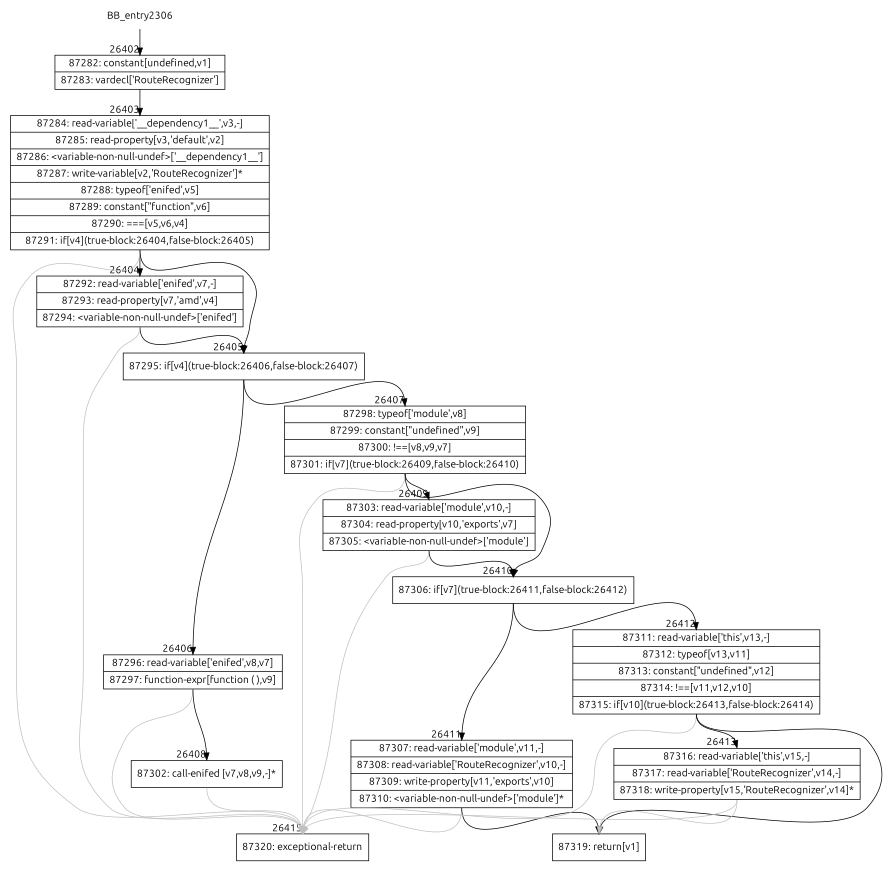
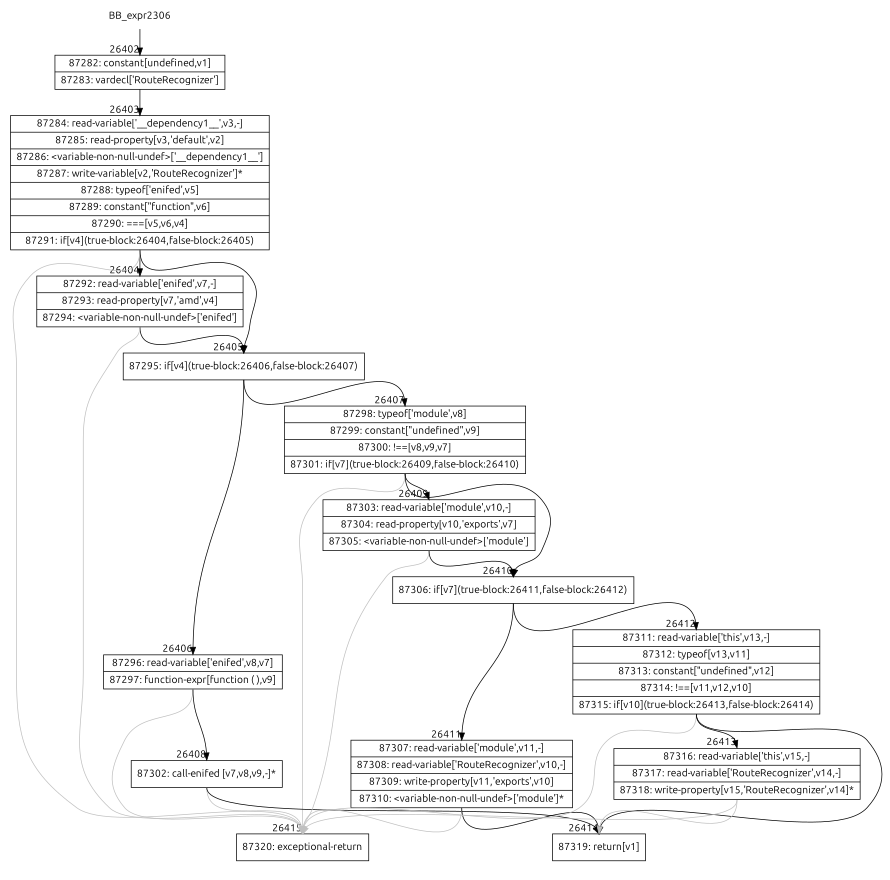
node "BB_entry2306": label "BB_entry2306" -> "BB_expr2306"
edge "87302: call-enifed [v7,v8,v9,-]*" -> "87319: return[v1]": added
